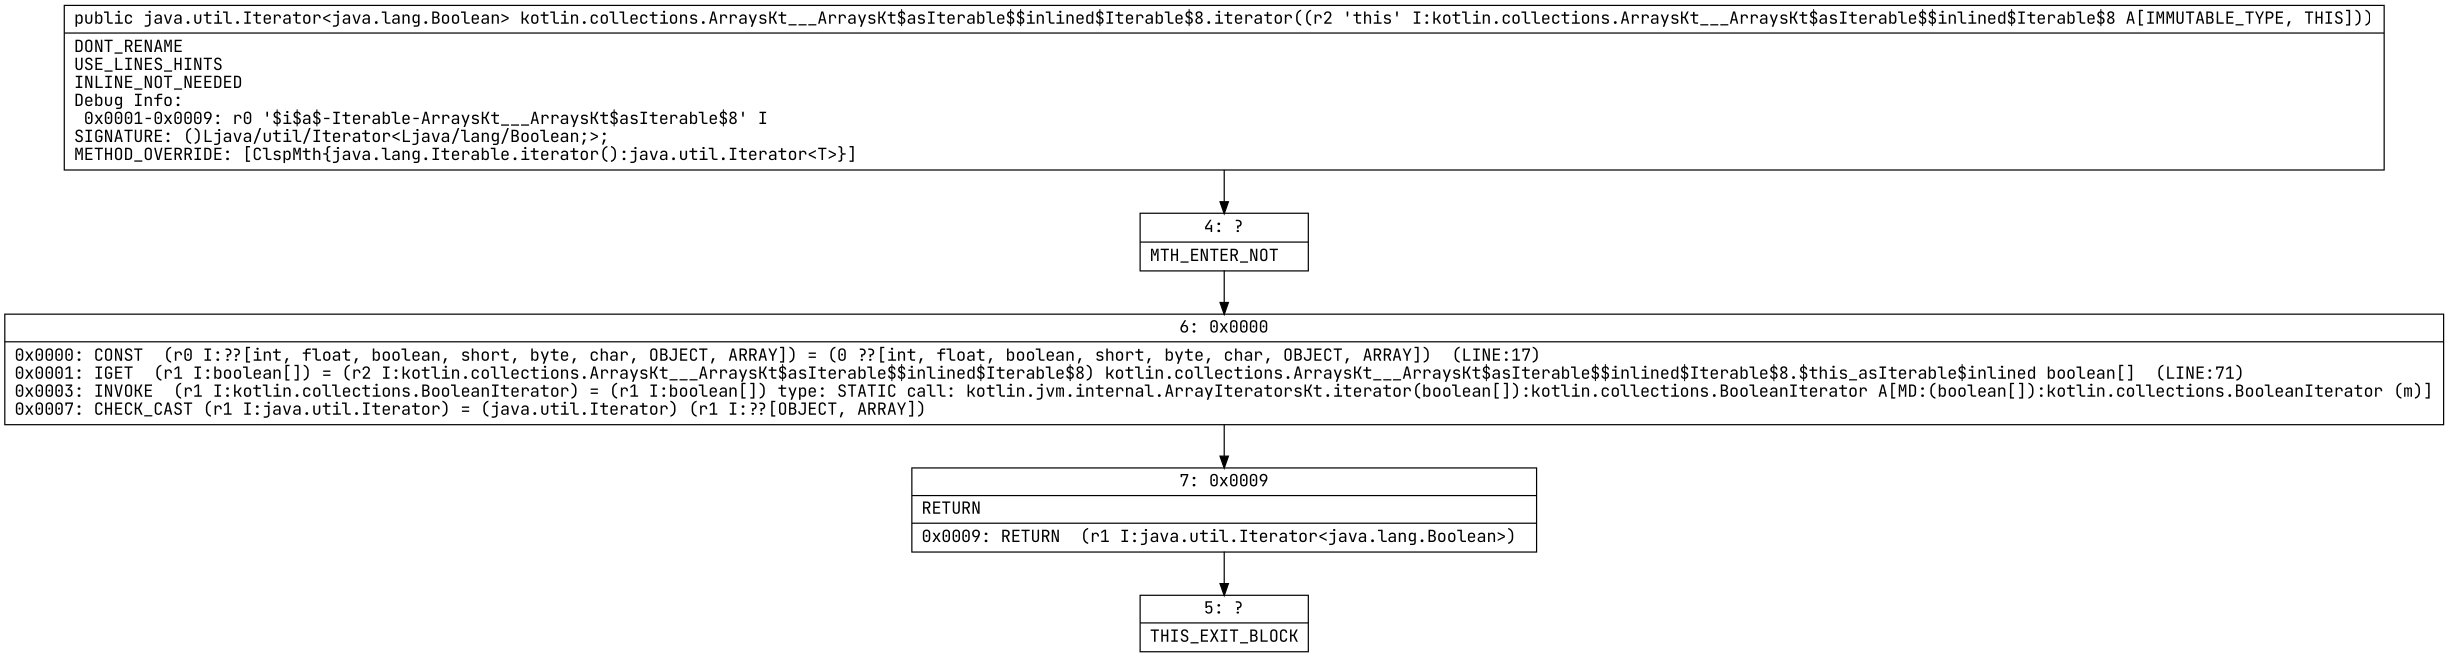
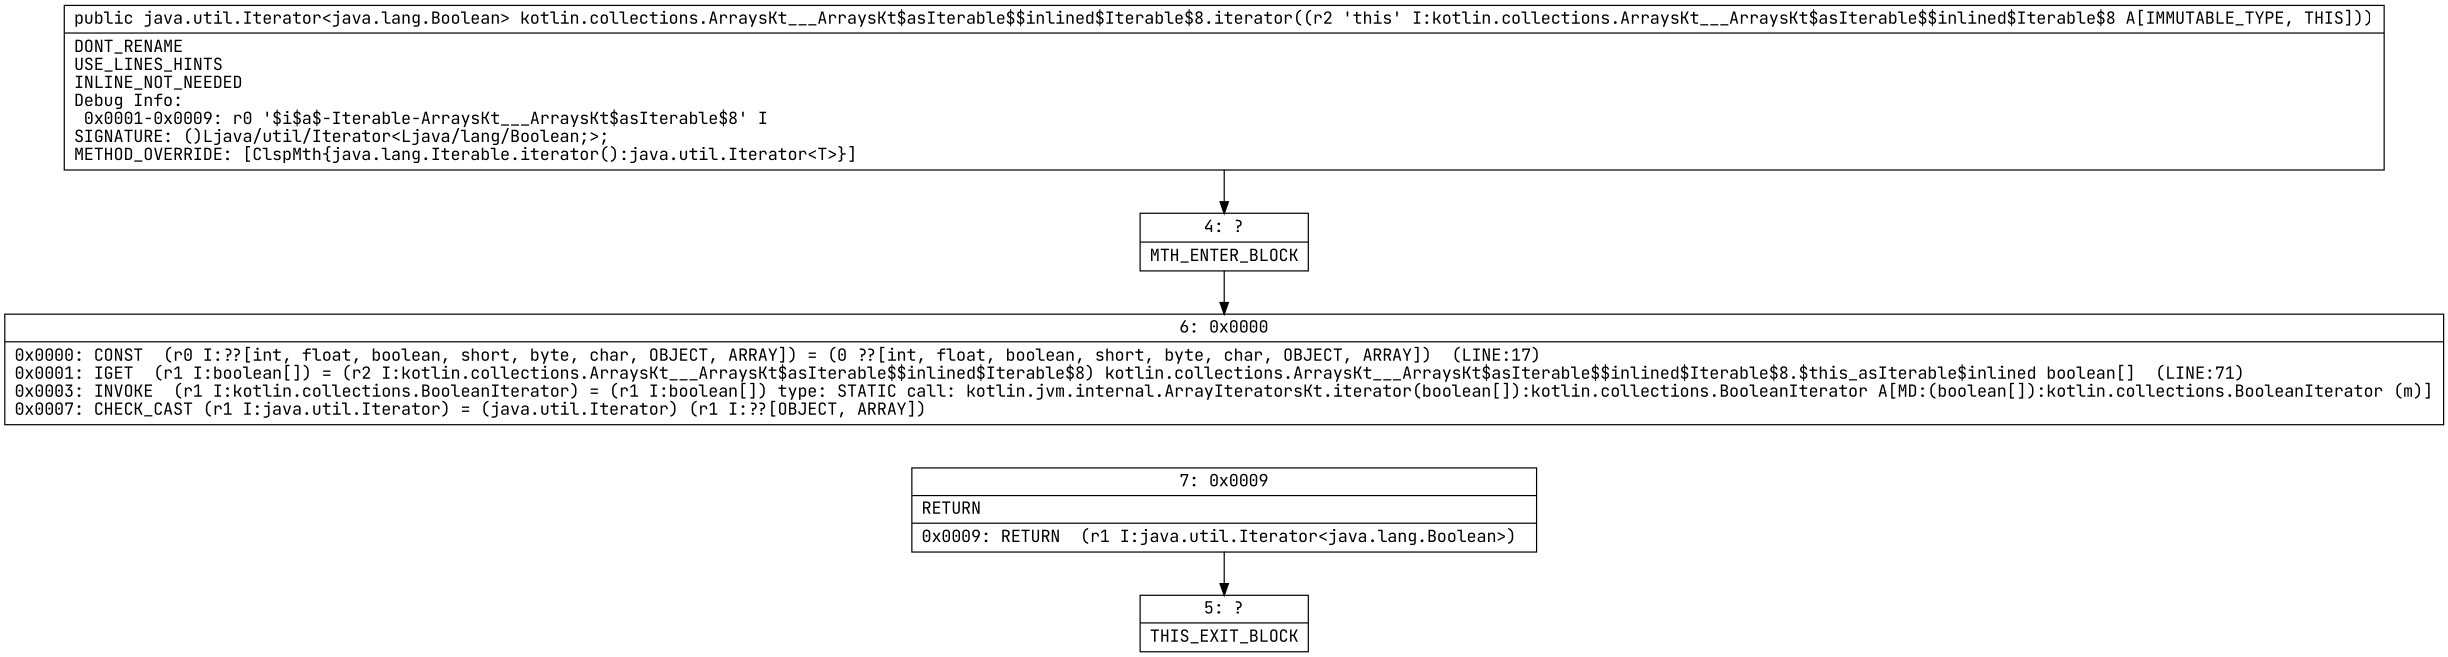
node "4: ?": text "MTH_ENTER_NOT" -> "MTH_ENTER_BLOCK"
edge "6: 0x0000" -> "7: 0x0009": removed
